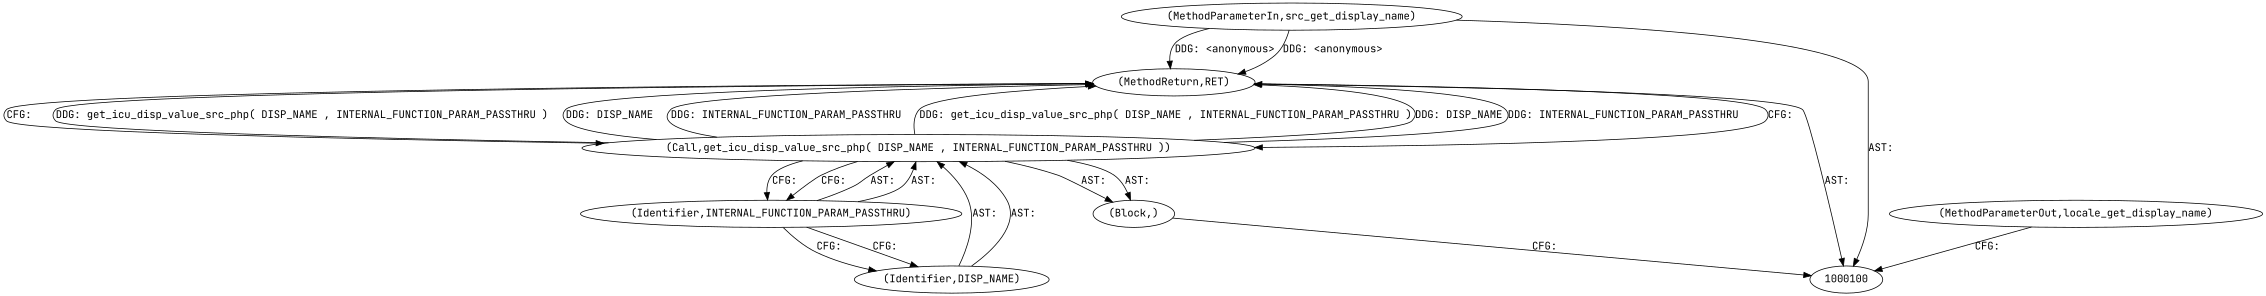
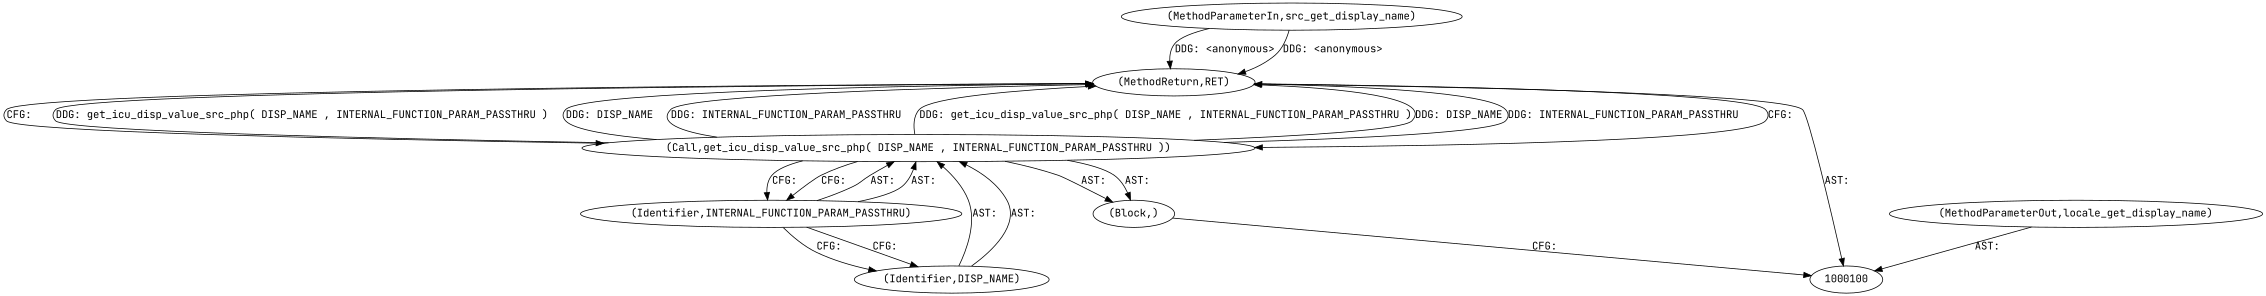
edge "(MethodParameterIn,src_get_display_name)" -> "1000100": removed, label "AST:"
edge "(MethodParameterOut,locale_get_display_name)" -> "1000100": label "CFG: " -> "AST: "
